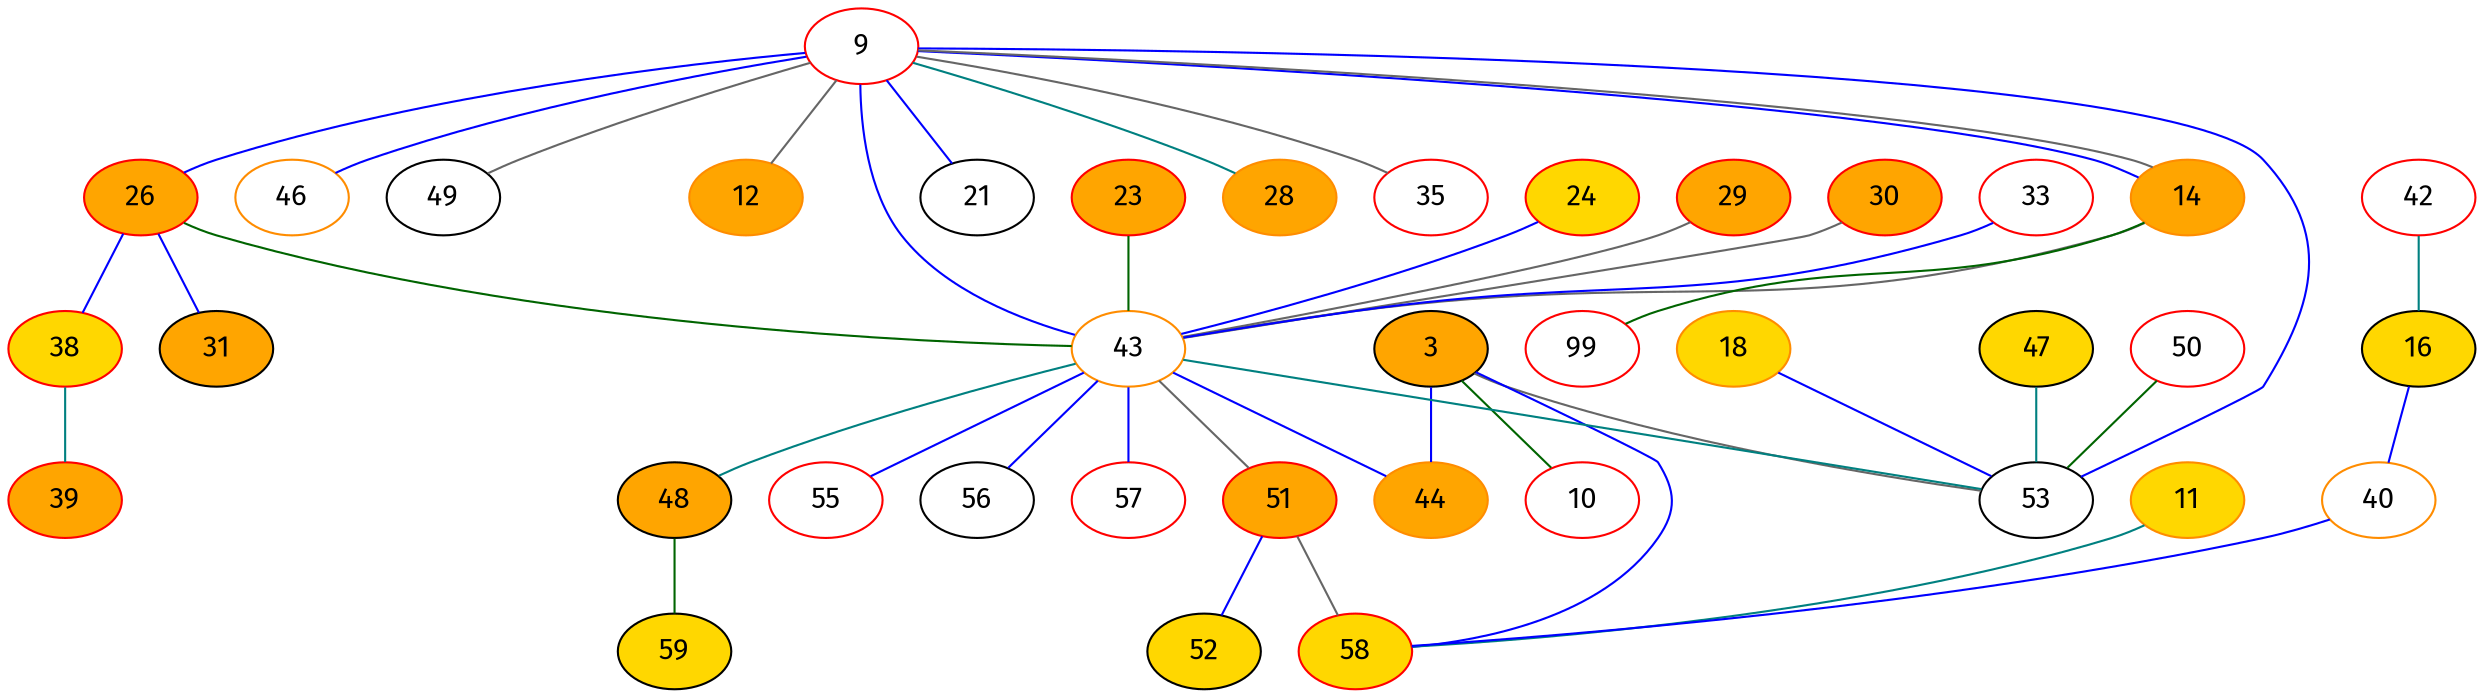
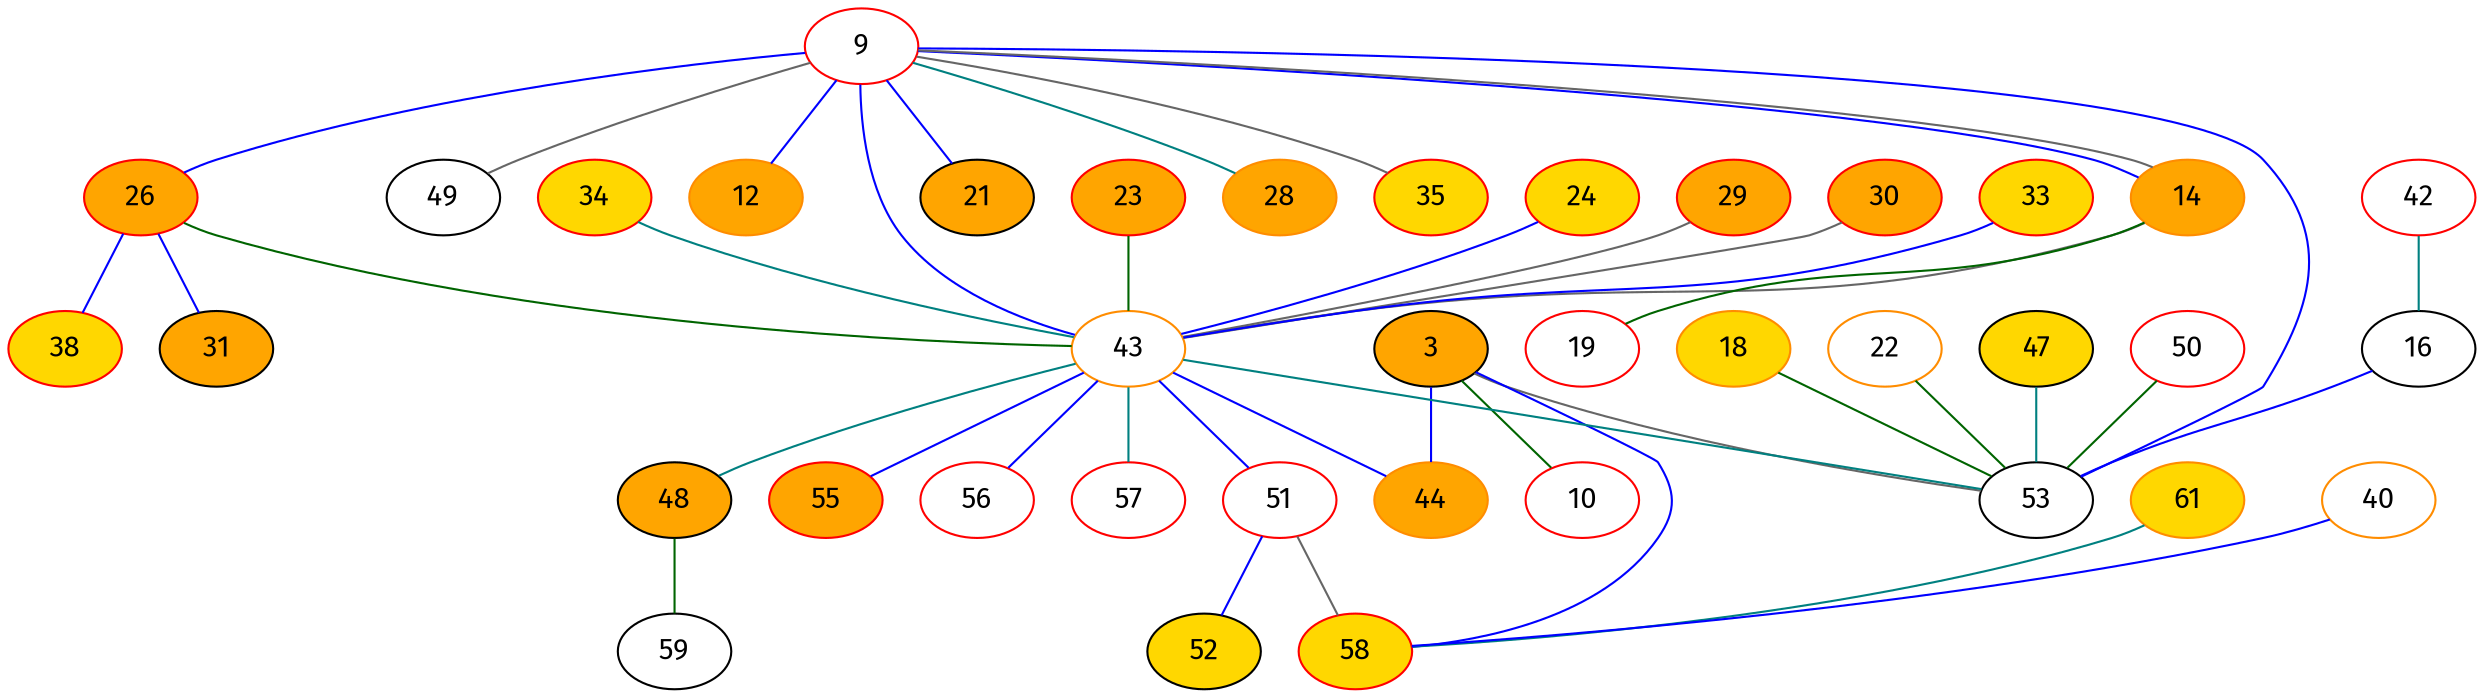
edge "9" -- "12": color gray40 -> blue
node "46": removed
node "34": added
node "21": fillcolor white -> orange
node "35": fillcolor white -> gold
node "33": fillcolor white -> gold
node "99": label "99" -> "19"
node "22": added
node "16": fillcolor gold -> white
edge "43" -- "51": color gray40 -> blue
edge "18" -- "53": color blue -> darkgreen
edge "43" -- "57": color blue -> teal
edge "16" -- "40": now "16" -- "53"
node "39": removed
node "55": fillcolor white -> orange
node "56": color black -> red
node "51": fillcolor orange -> white
node "11": label "11" -> "61"
node "59": fillcolor gold -> white
